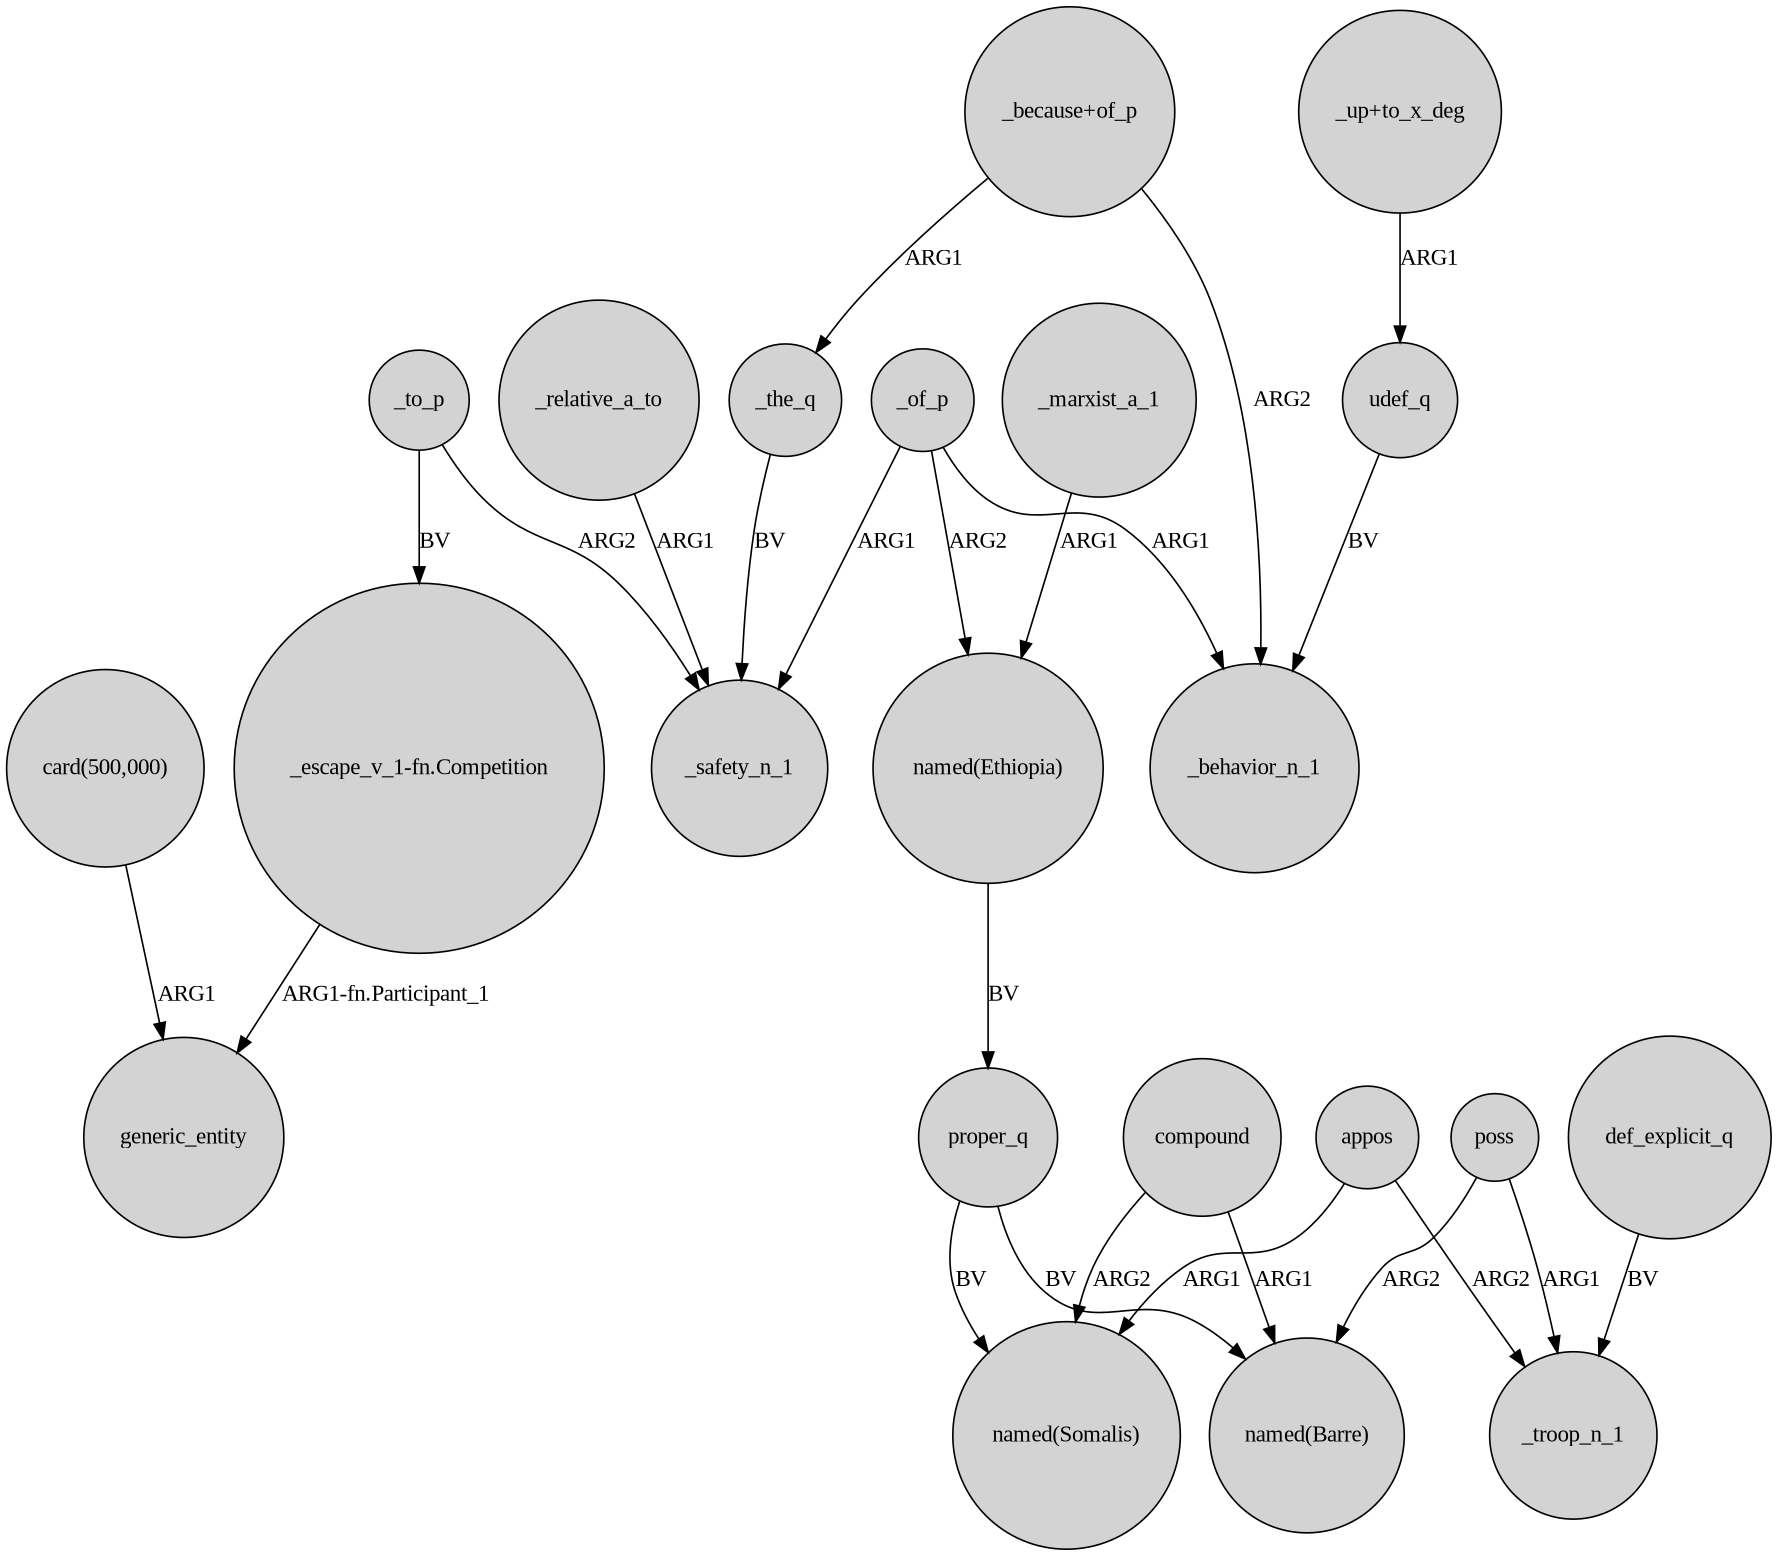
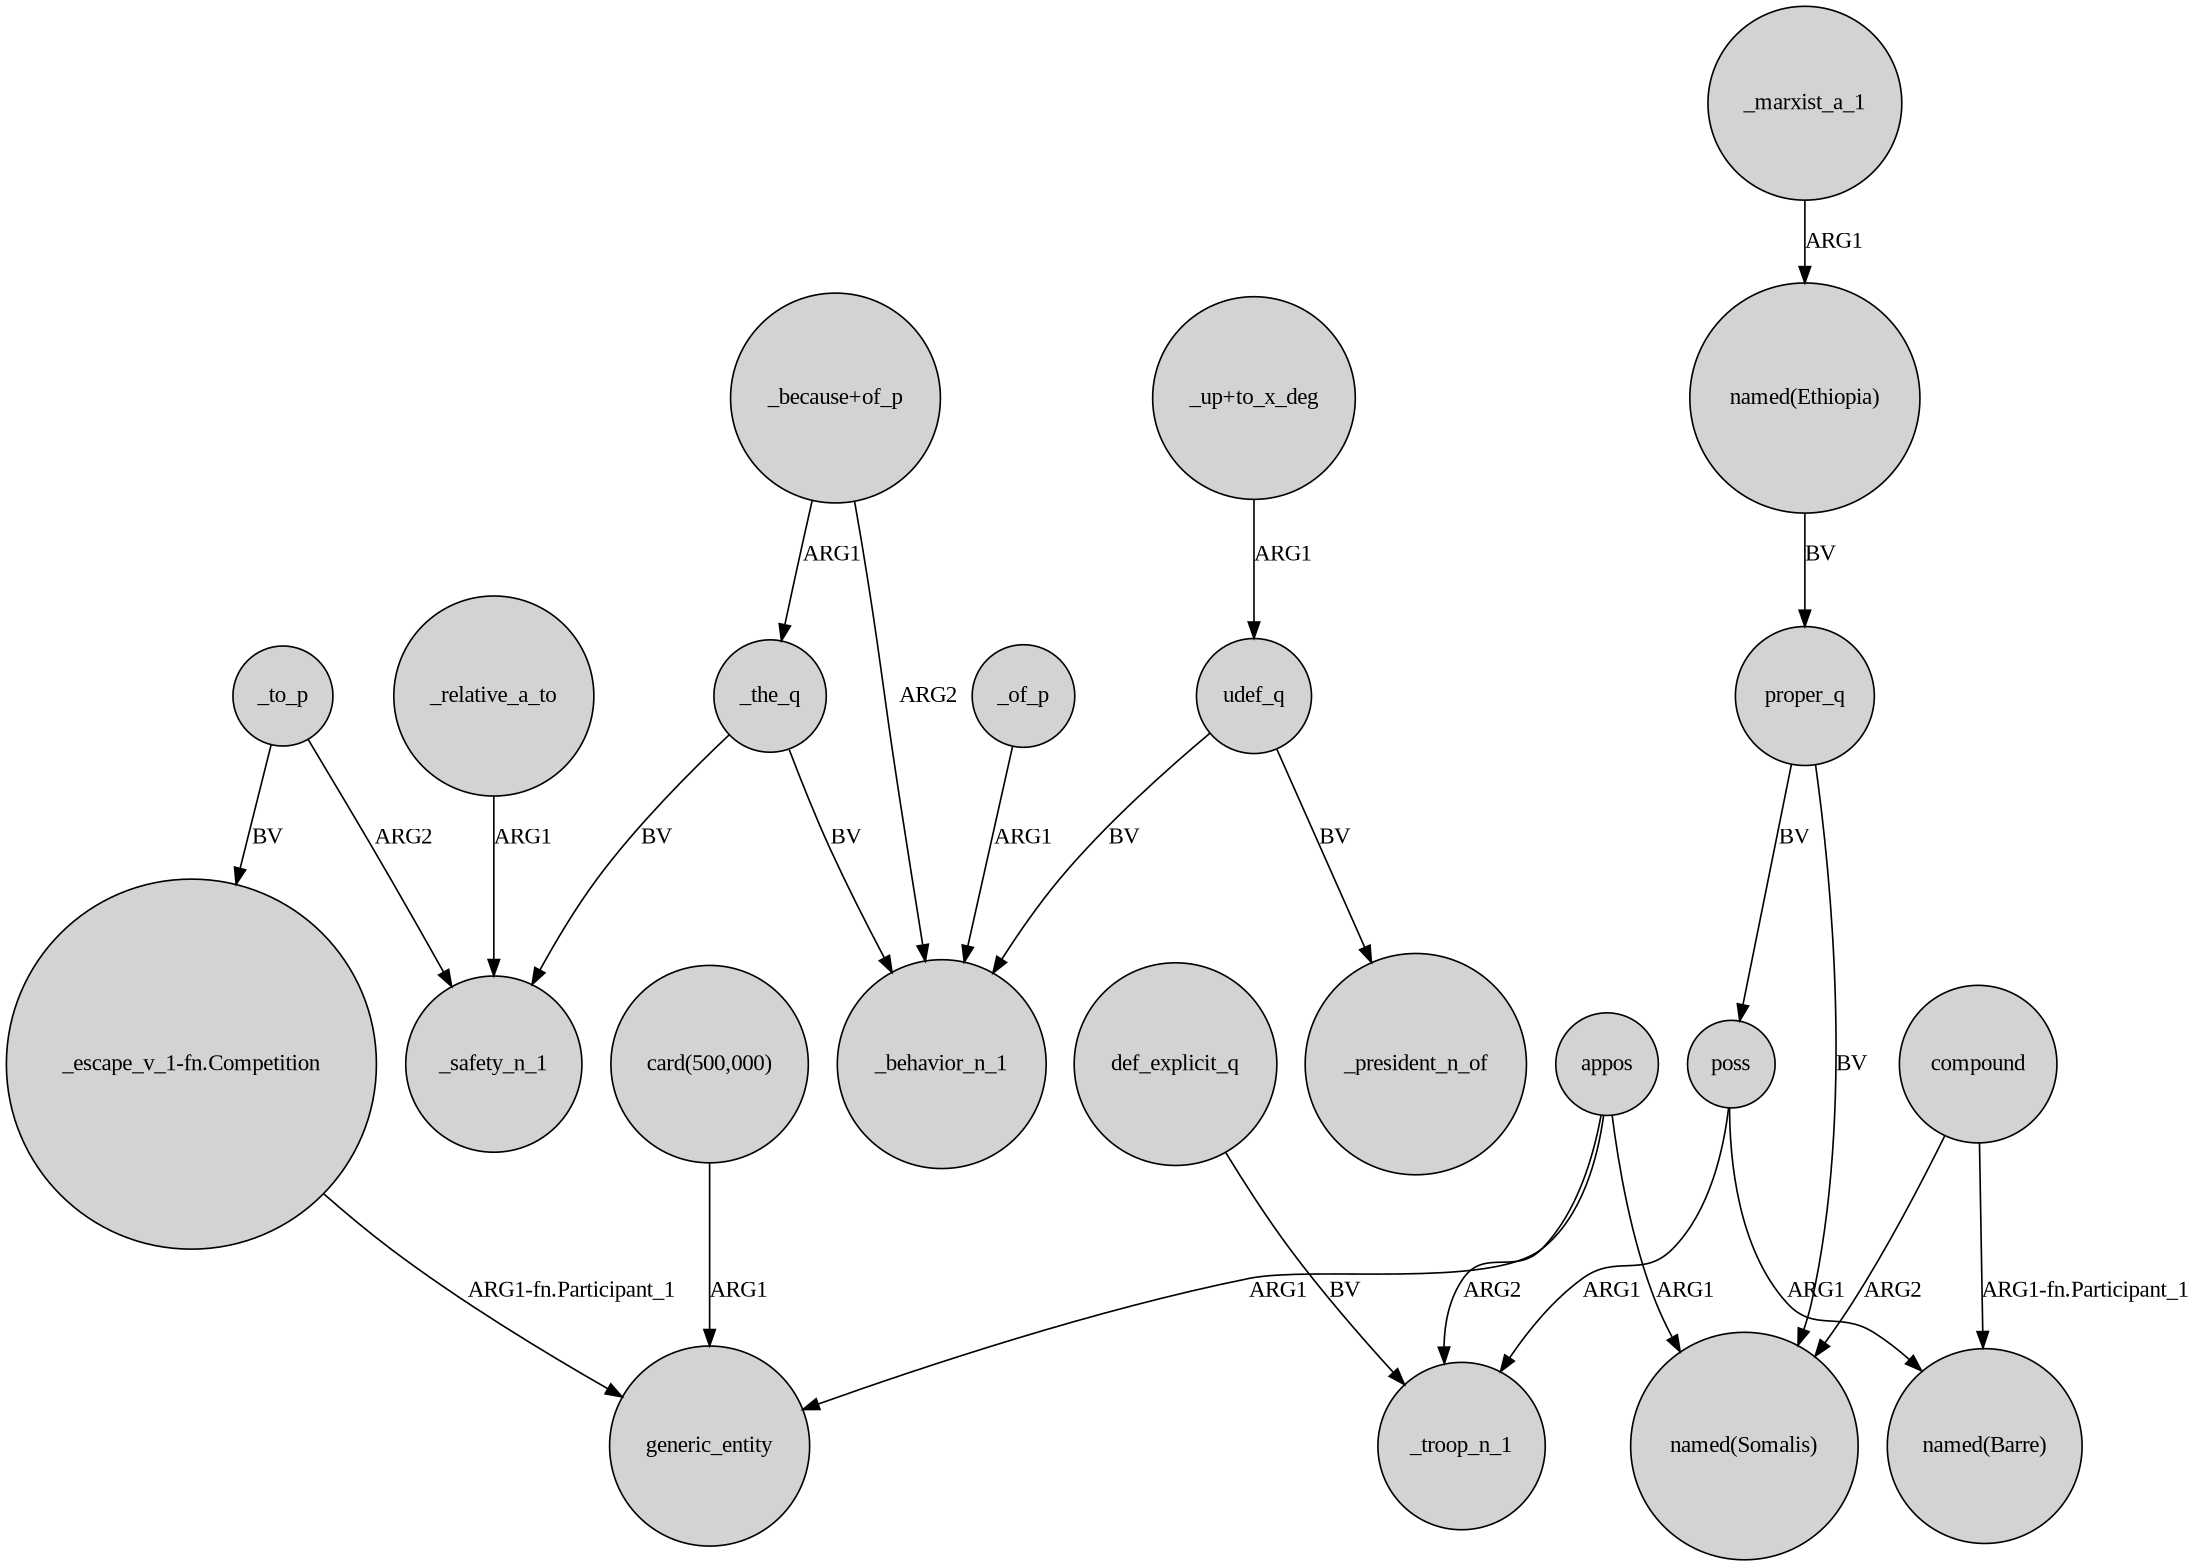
edge "_of_p" -> "named(Ethiopia)": removed, label "ARG2"
edge "_of_p" -> "_safety_n_1": removed, label "ARG1"
edge "_the_q" -> "_behavior_n_1": added, label "BV"
node "_president_n_of": added
edge "appos" -> "generic_entity": added, label "ARG1"
edge "compound" -> "named(Barre)": label "ARG1" -> "ARG1-fn.Participant_1"
edge "poss" -> "named(Barre)": label "ARG2" -> "ARG1"
edge "proper_q" -> "named(Barre)": now "proper_q" -> "poss"
